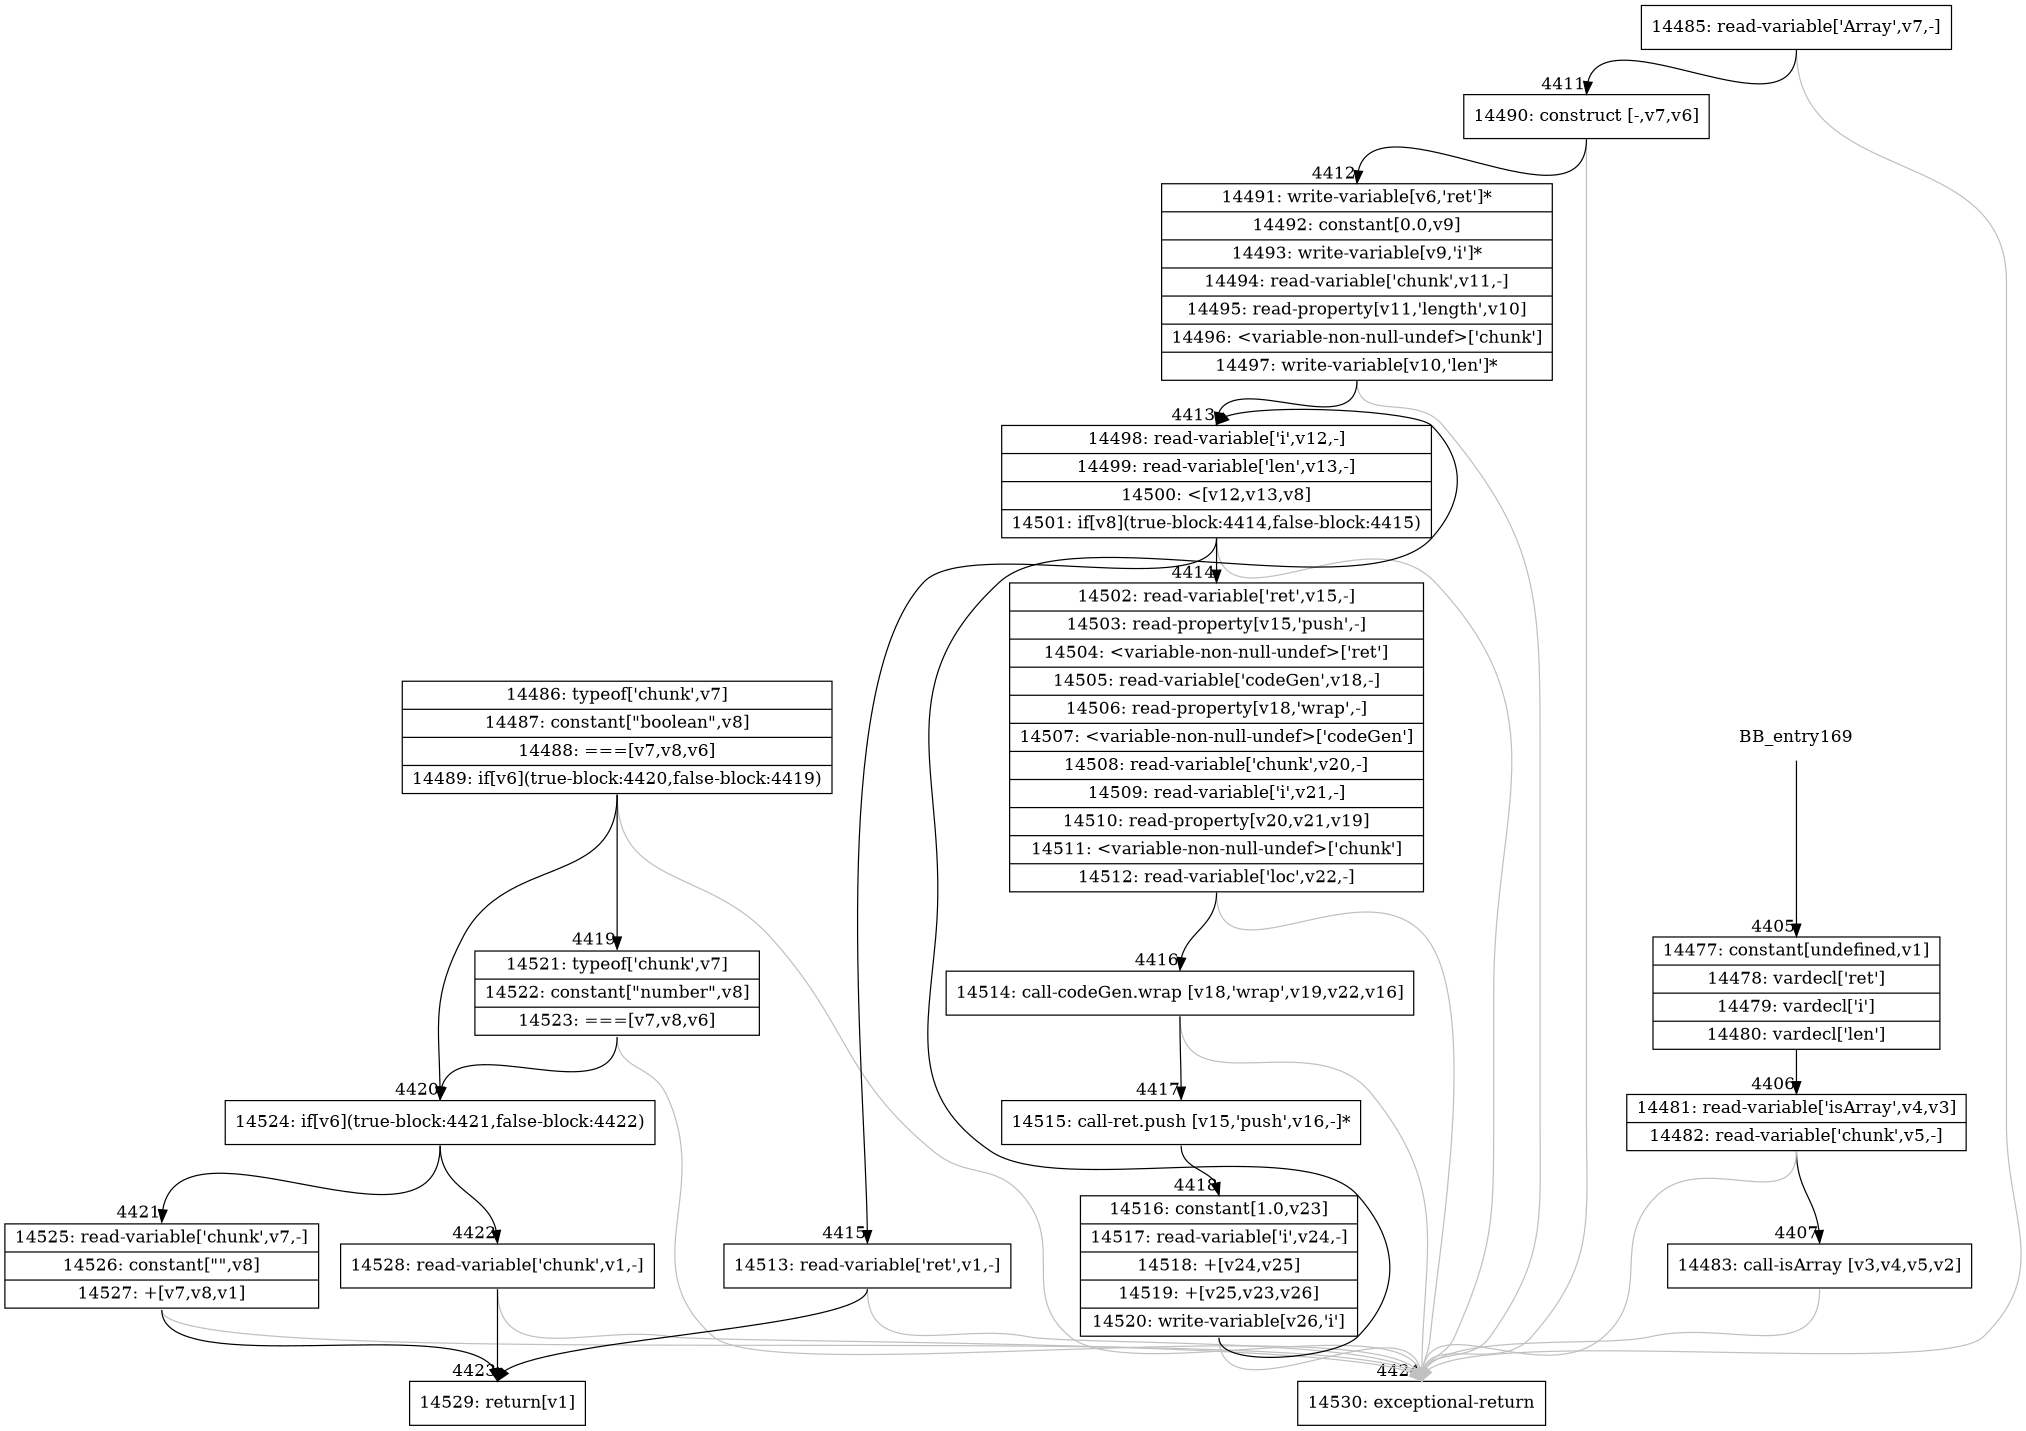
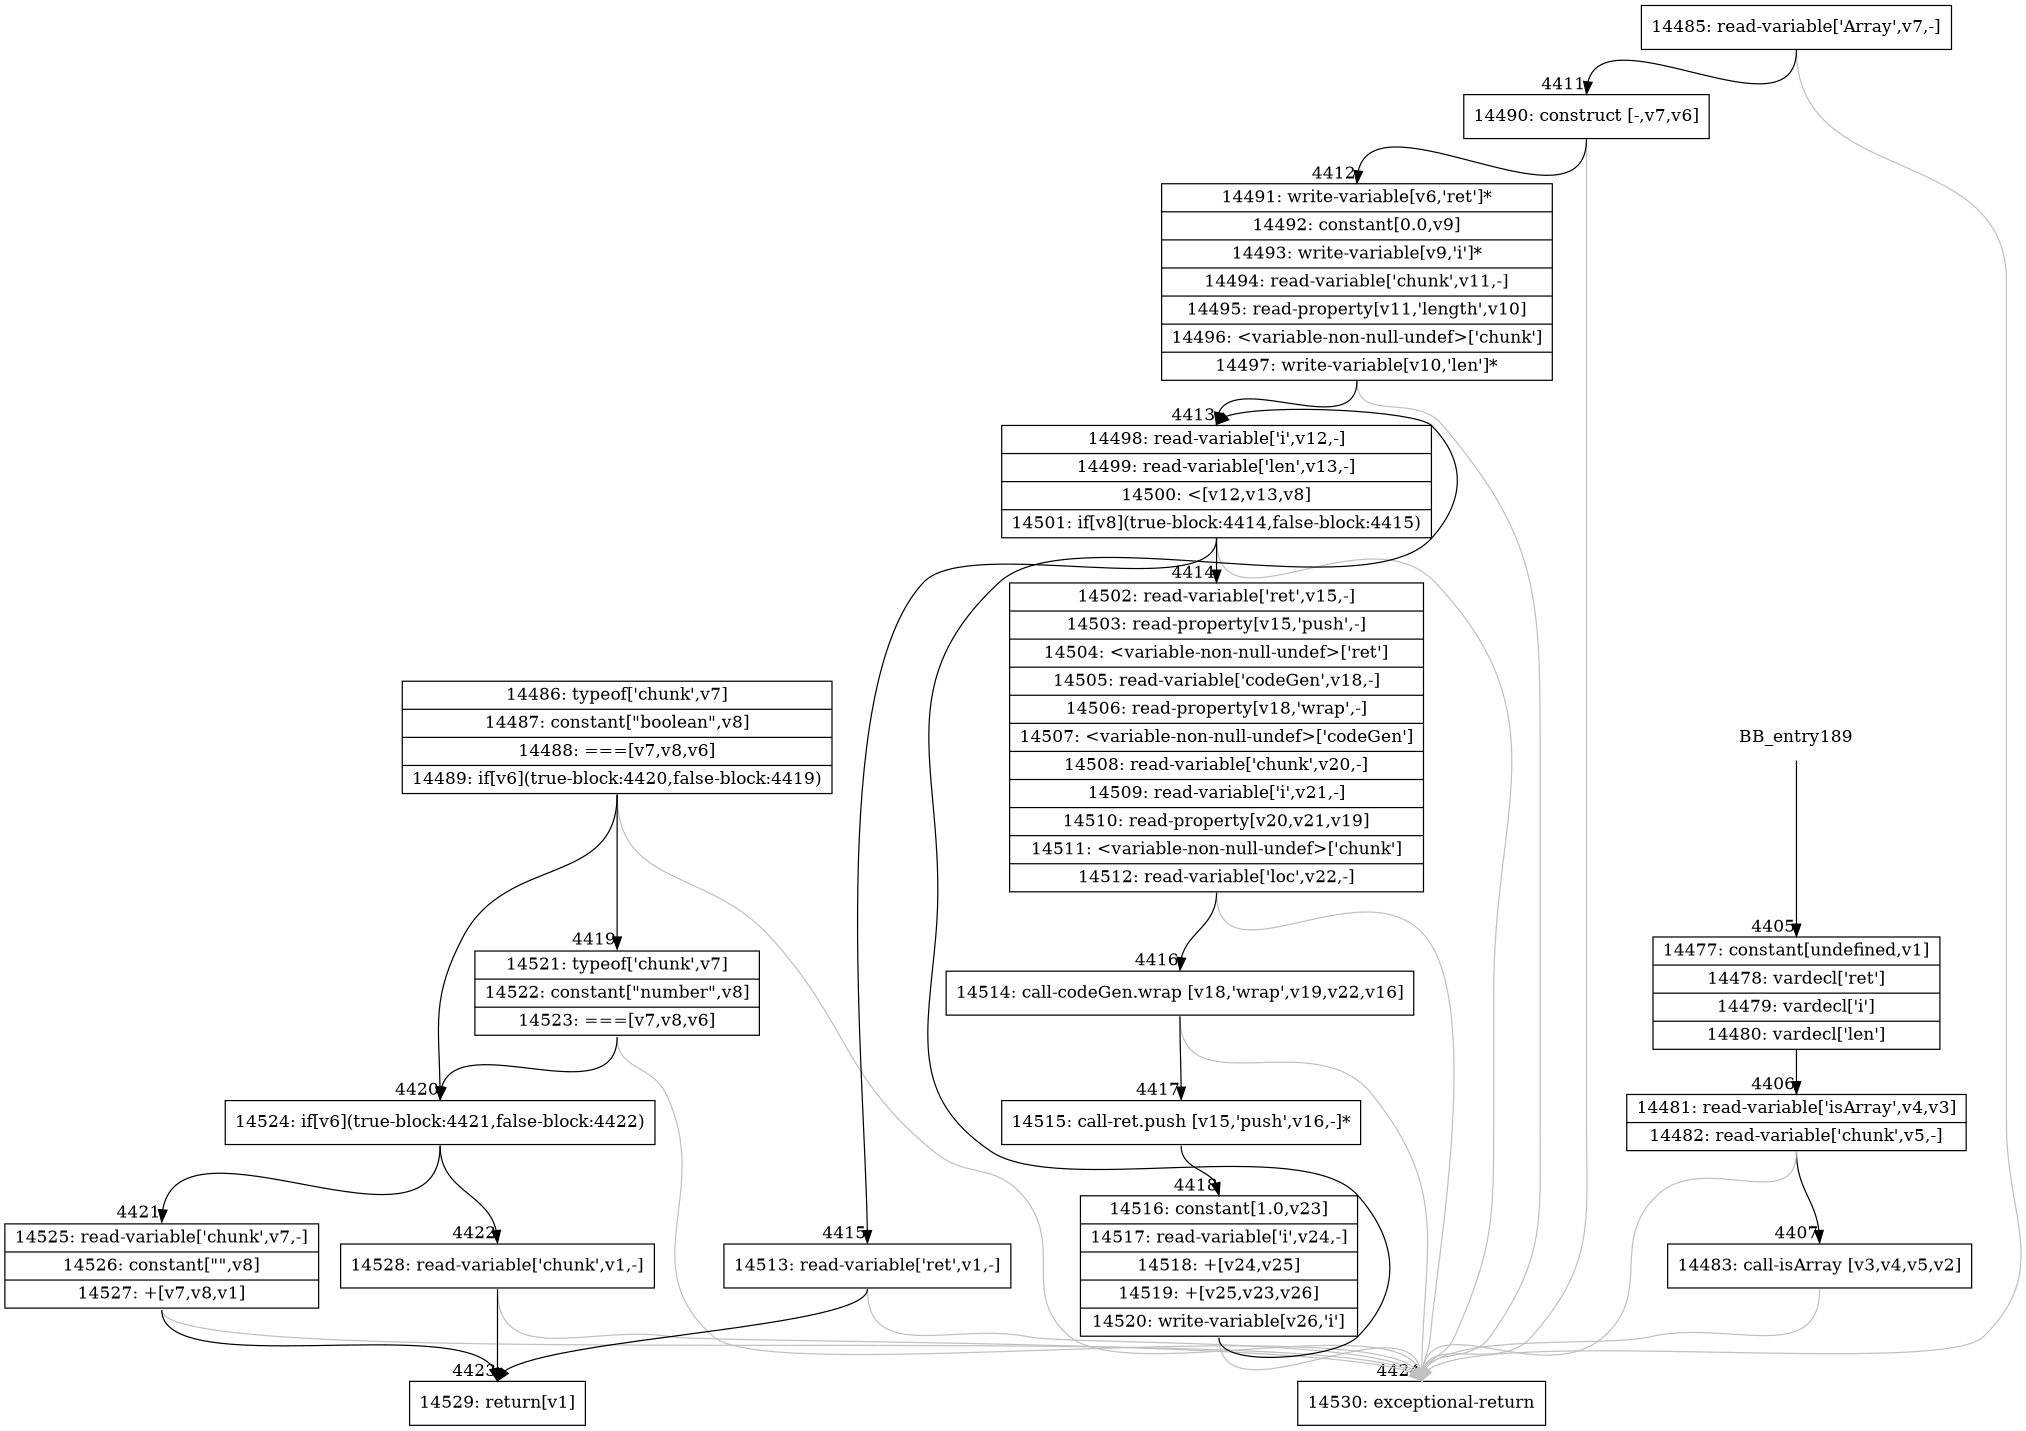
node "BB_entry169": label "BB_entry169" -> "BB_entry189"
